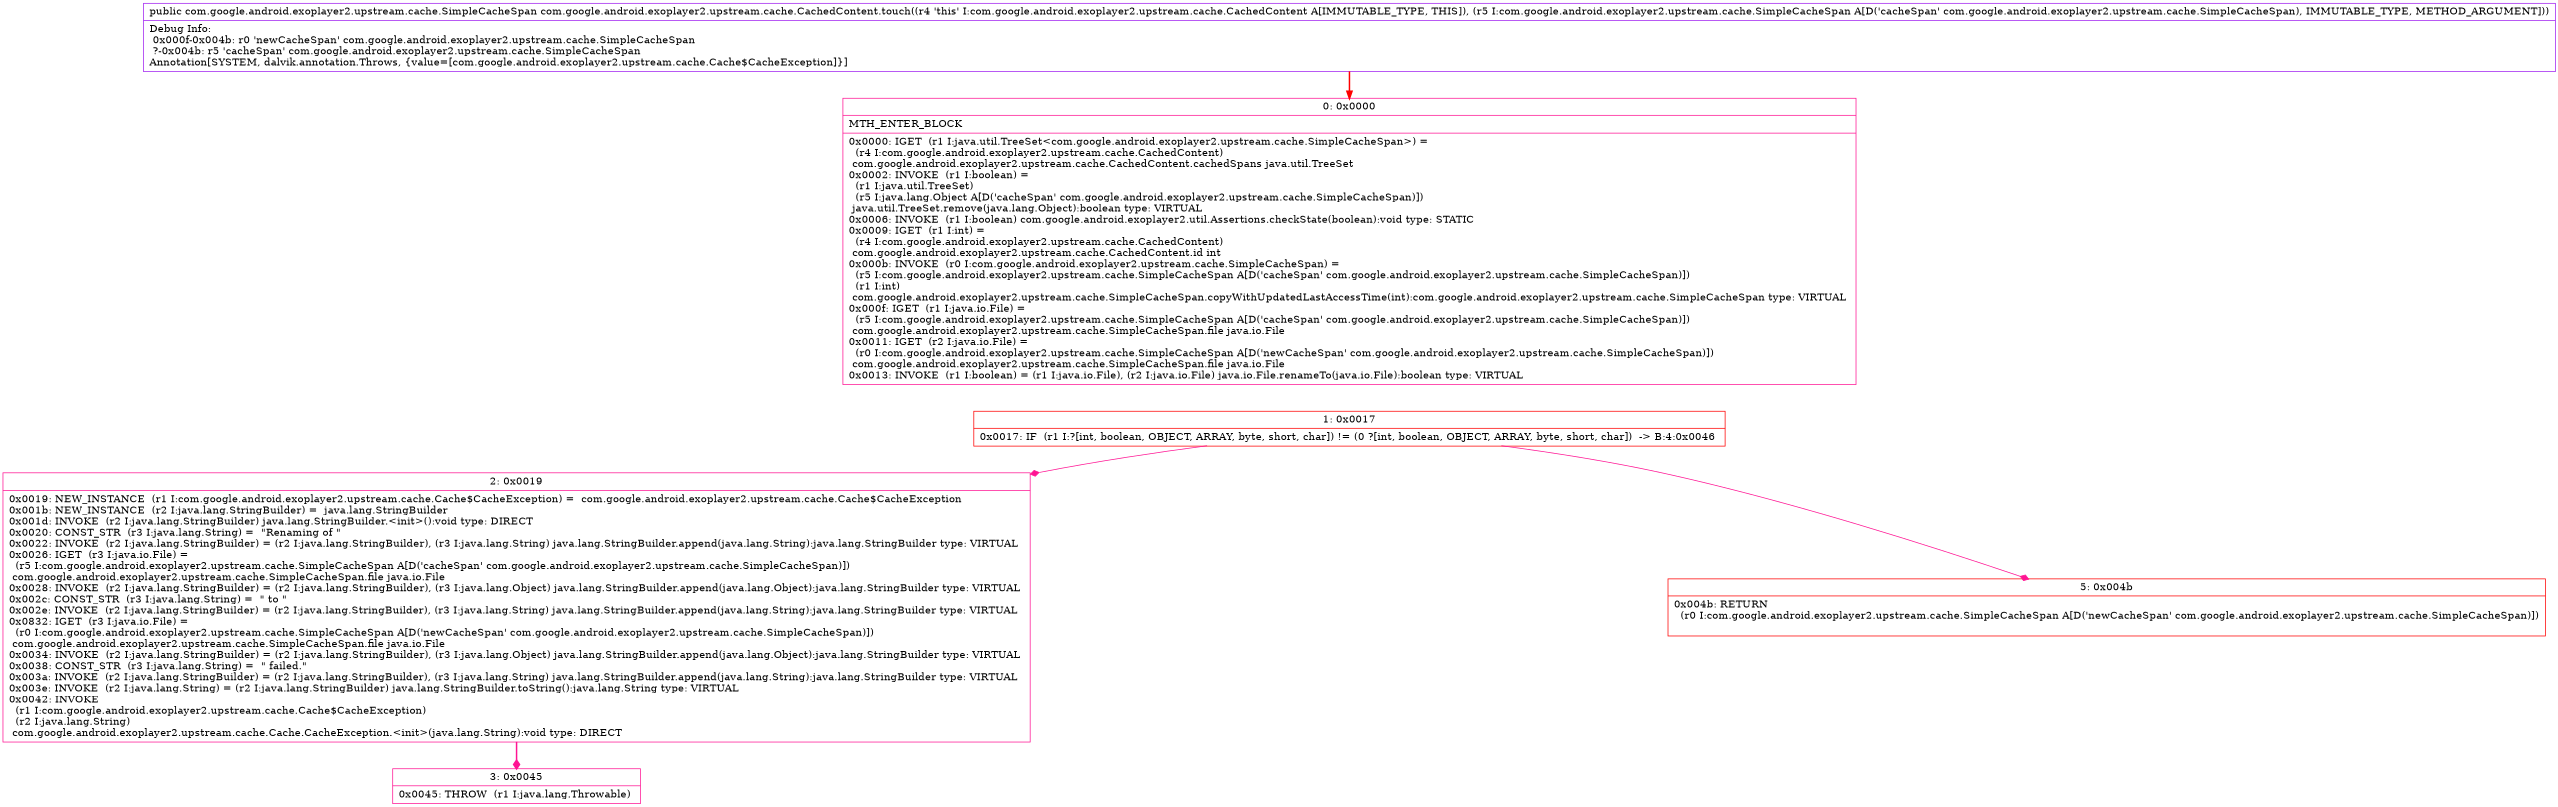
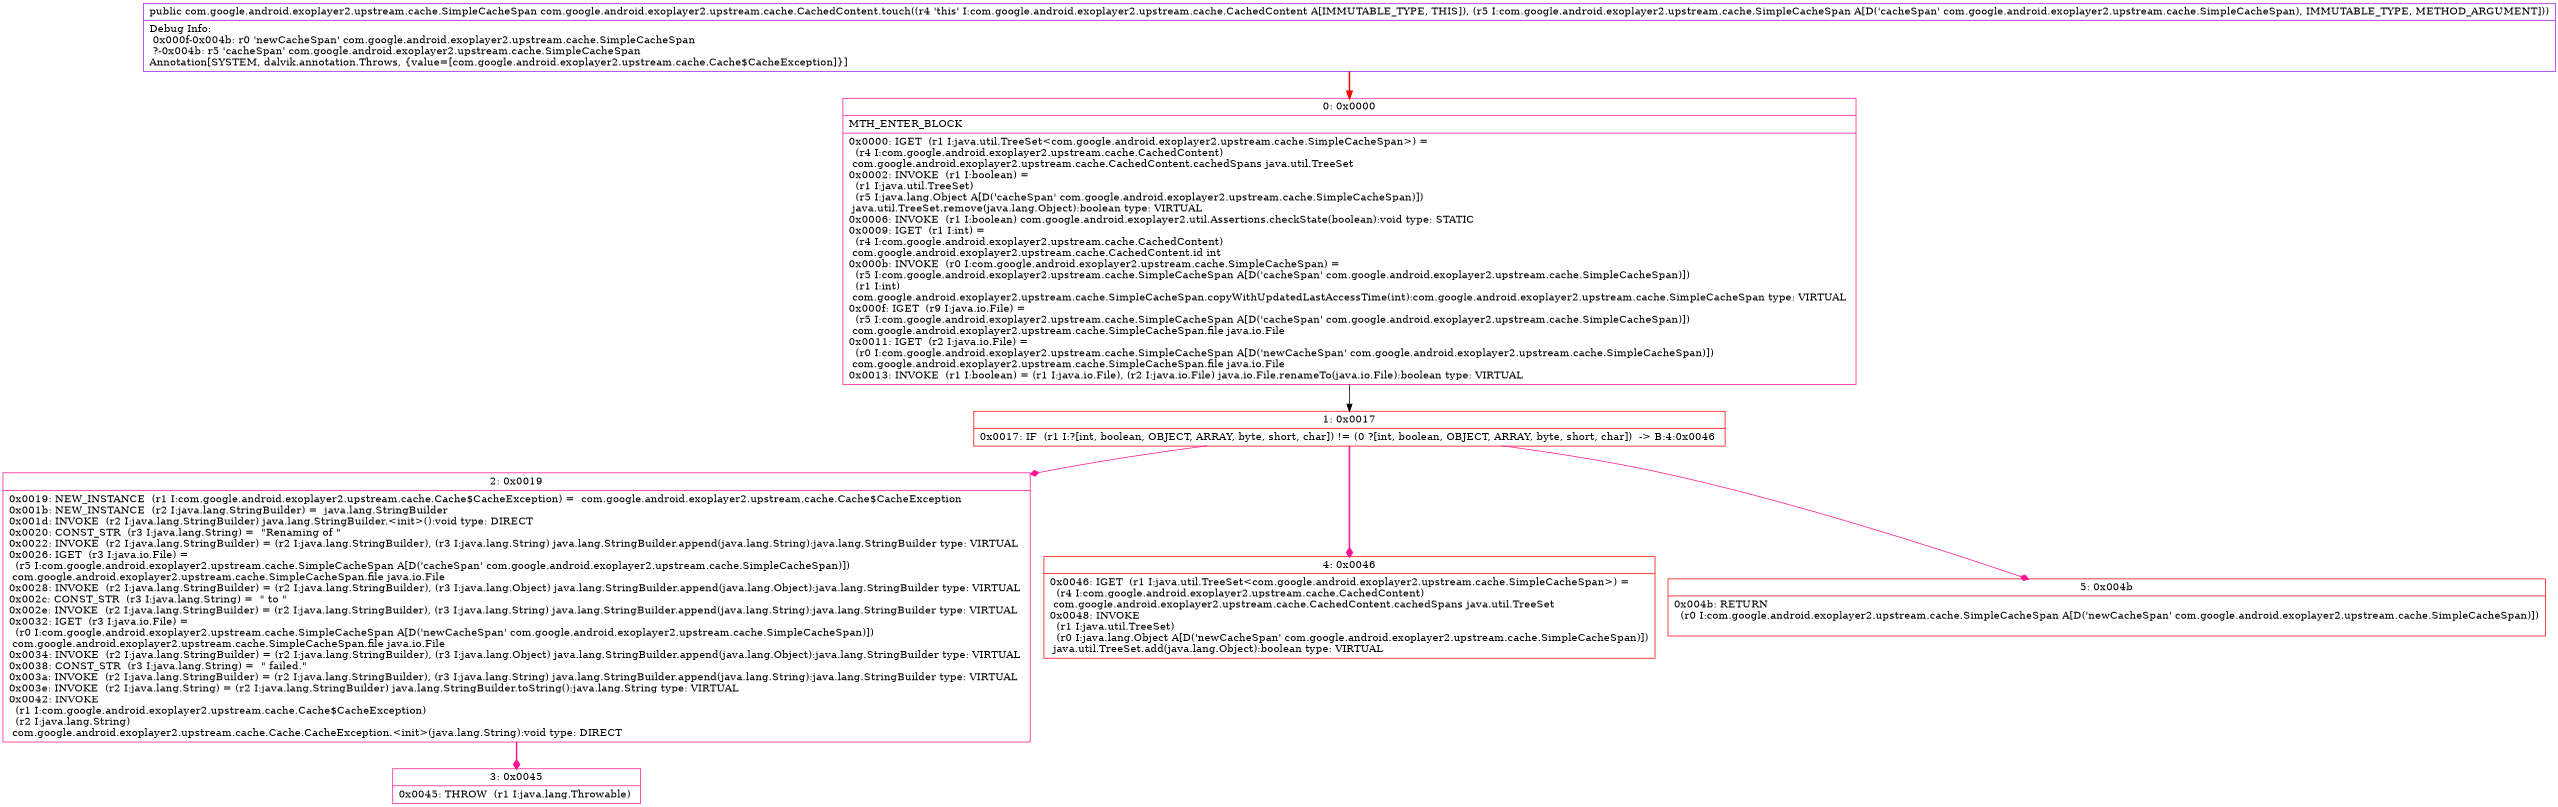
node "0: 0x0000": text "0x000f: IGET  (r1 I:java.io.File) =" -> "0x000f: IGET  (r9 I:java.io.File) ="
edge "0: 0x0000" -> "1: 0x0017": added
node "4: 0x0046": added
node "2: 0x0019": text "0x0832: IGET  (r3 I:java.io.File) =" -> "0x0032: IGET  (r3 I:java.io.File) ="
